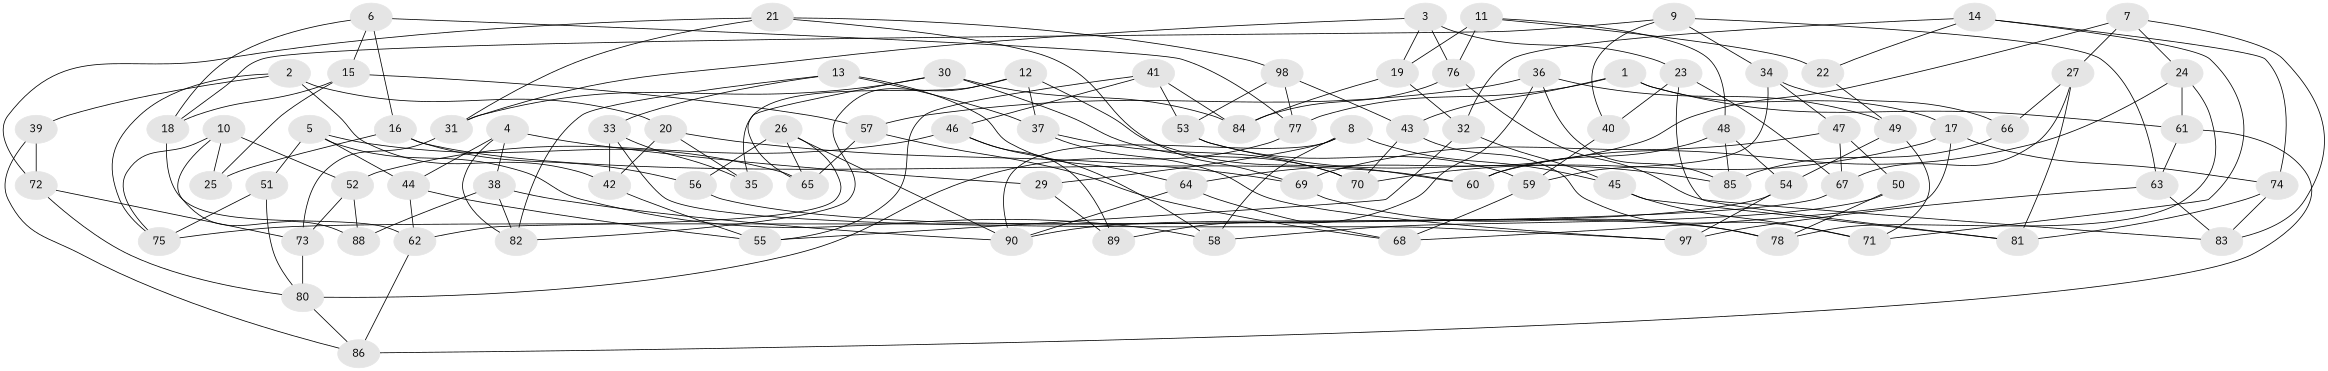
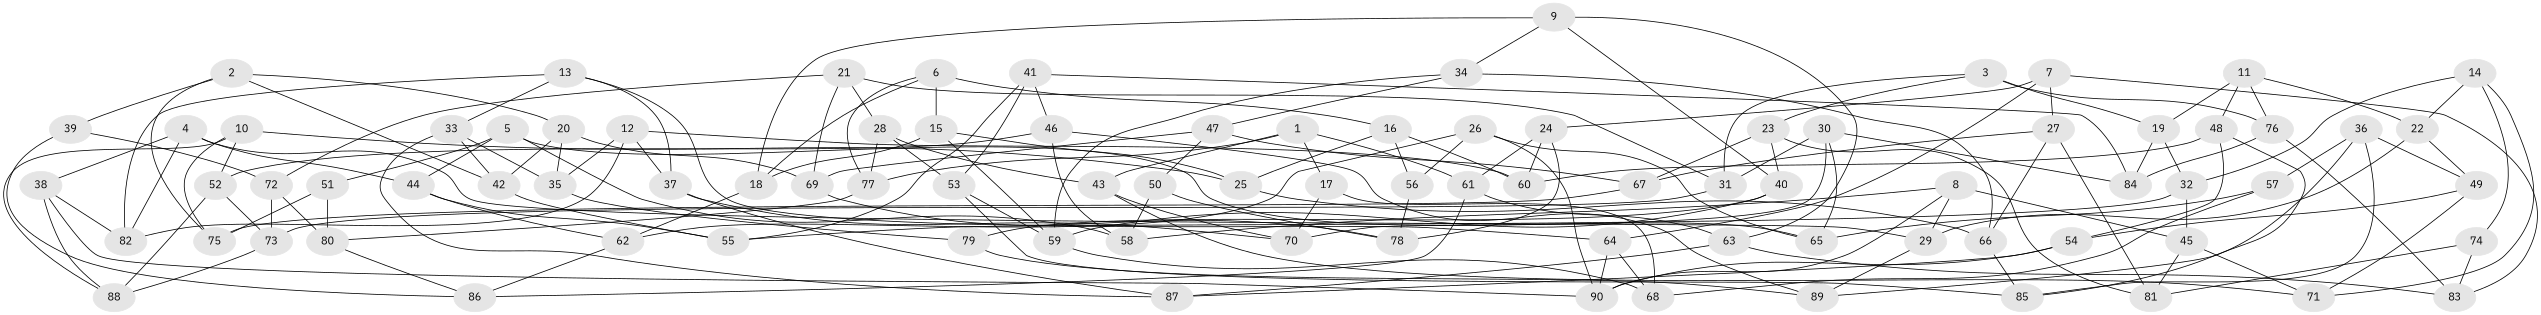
node "98": label "98" -> "28"
edge "15" -- "57": now "15" -- "59"
edge "17" -- "74": removed
edge "25" -- "66": added
edge "22" -- "29": added
node "79": added
node "97": label "97" -> "87"
edge "73" -- "80": now "73" -- "88"
